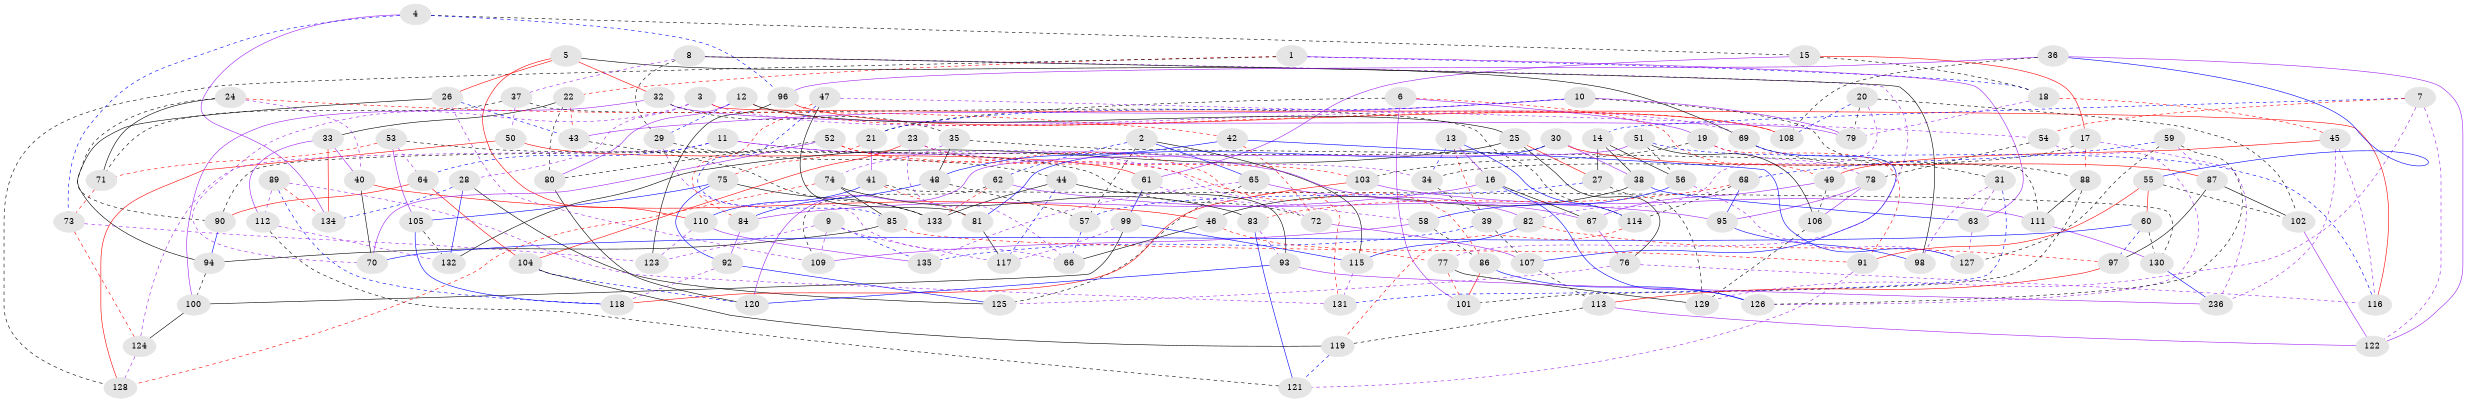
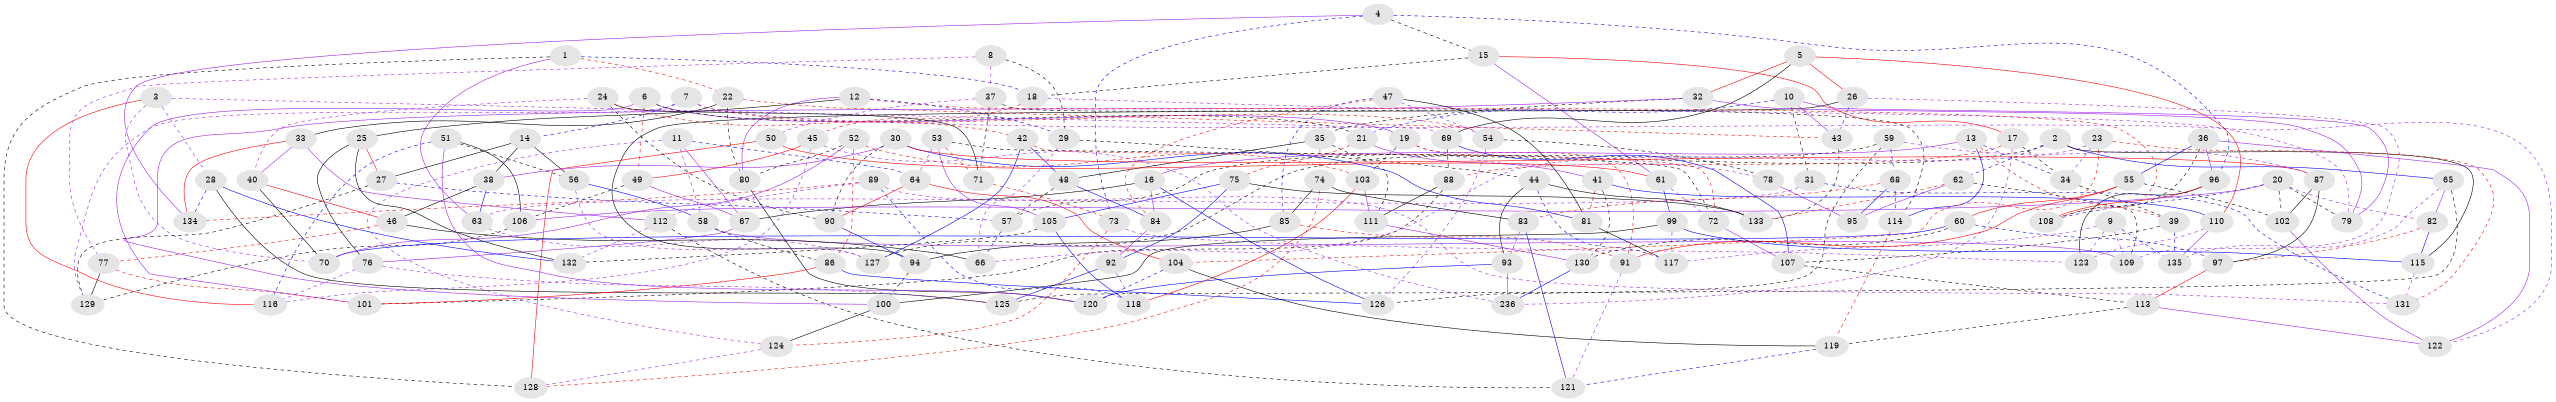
edge "23" -- "104": style solid -> dashed
edge "78" -- "106": now "20" -- "106"
node "98": removed
